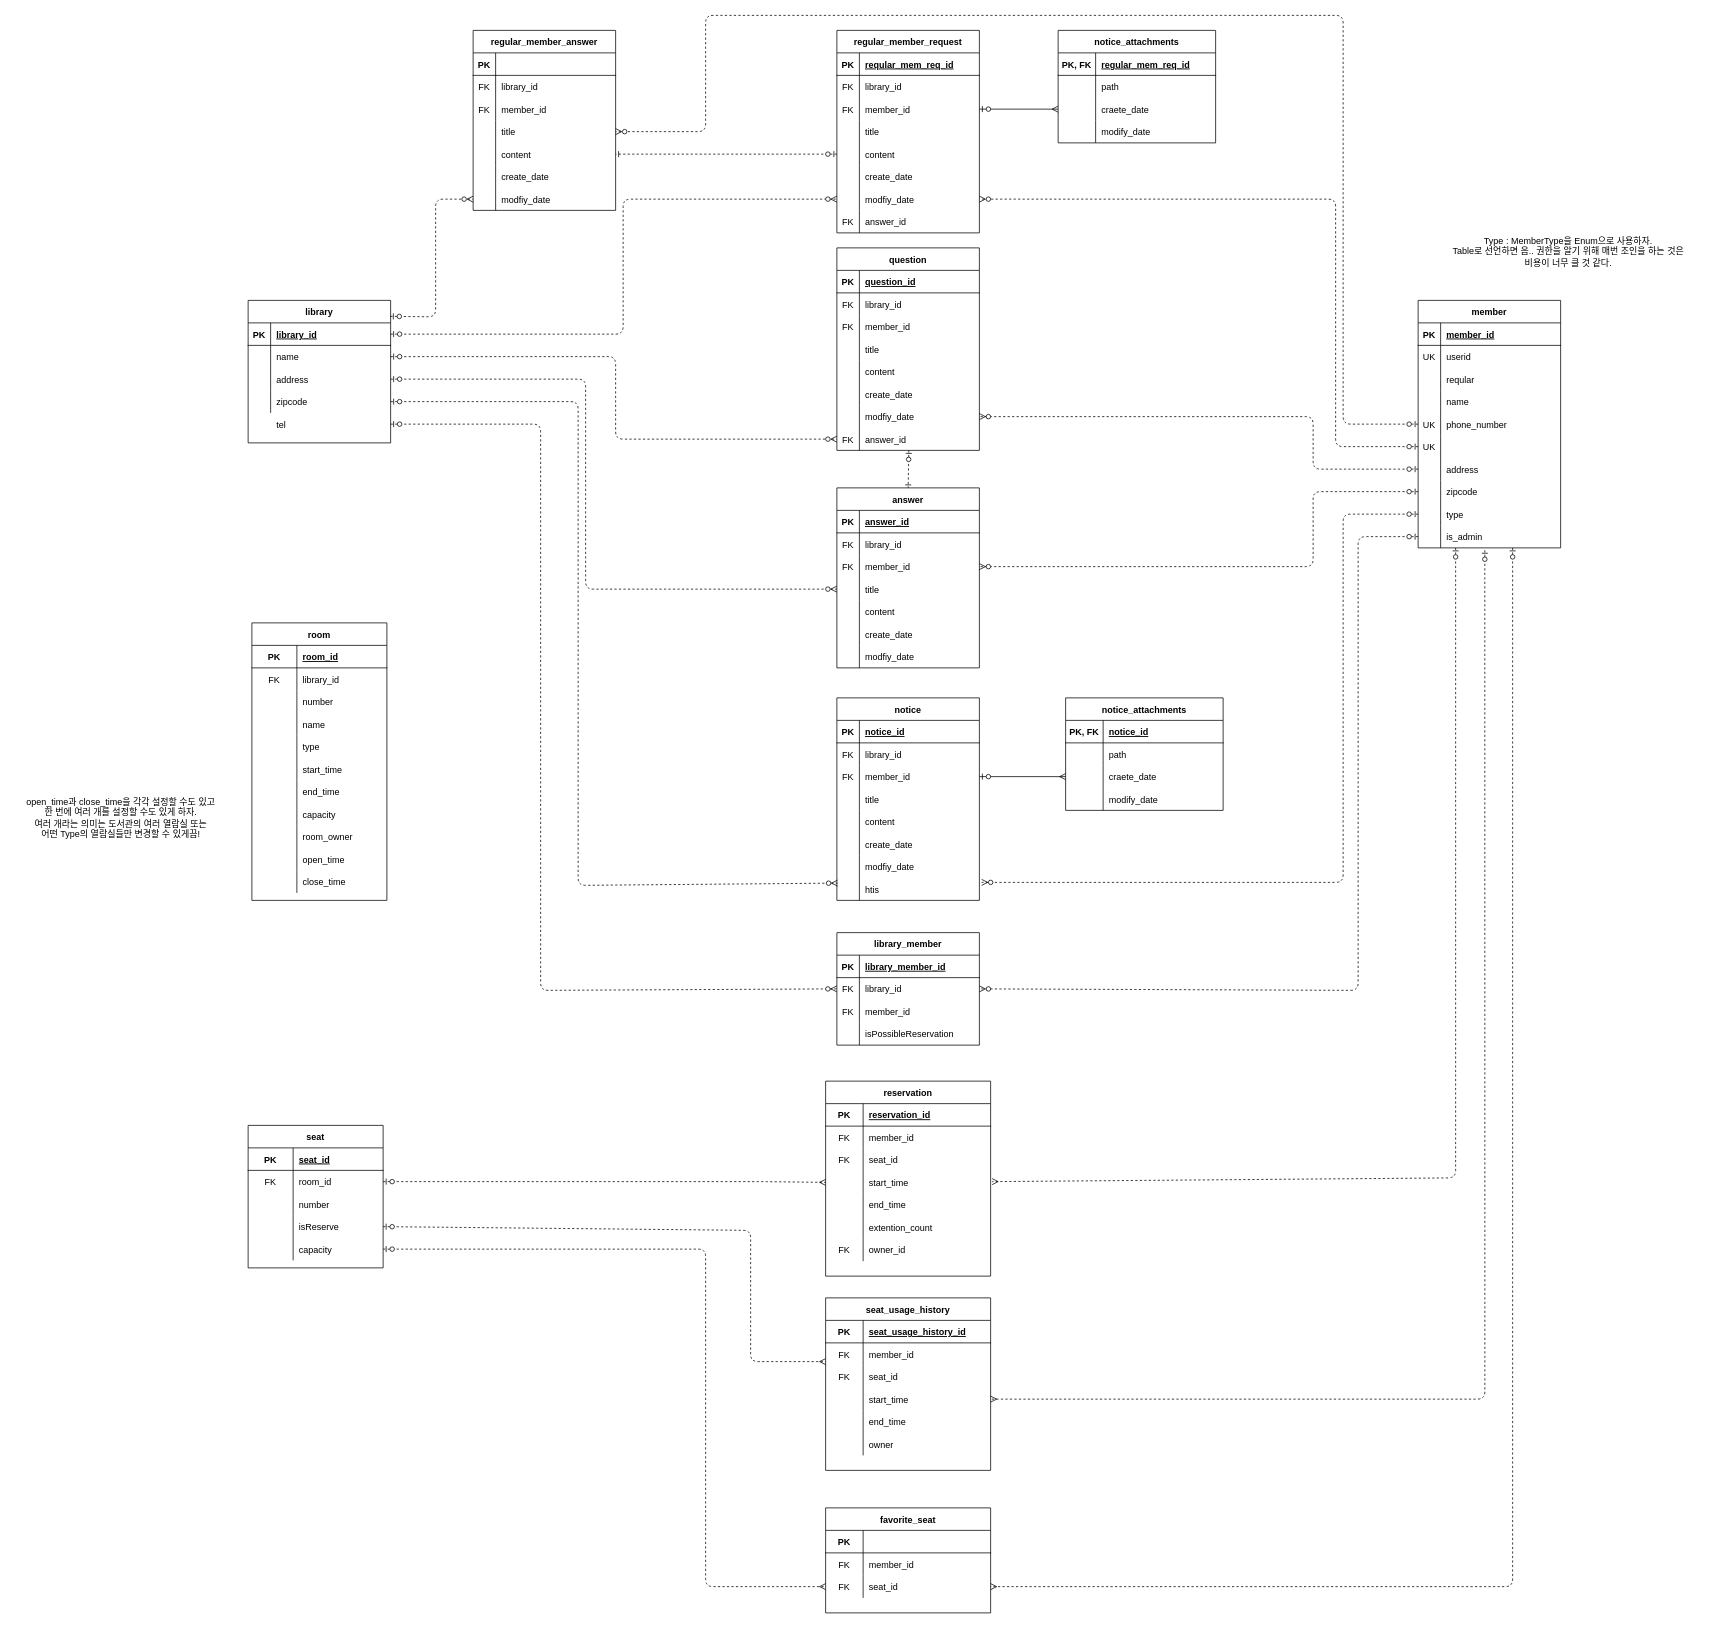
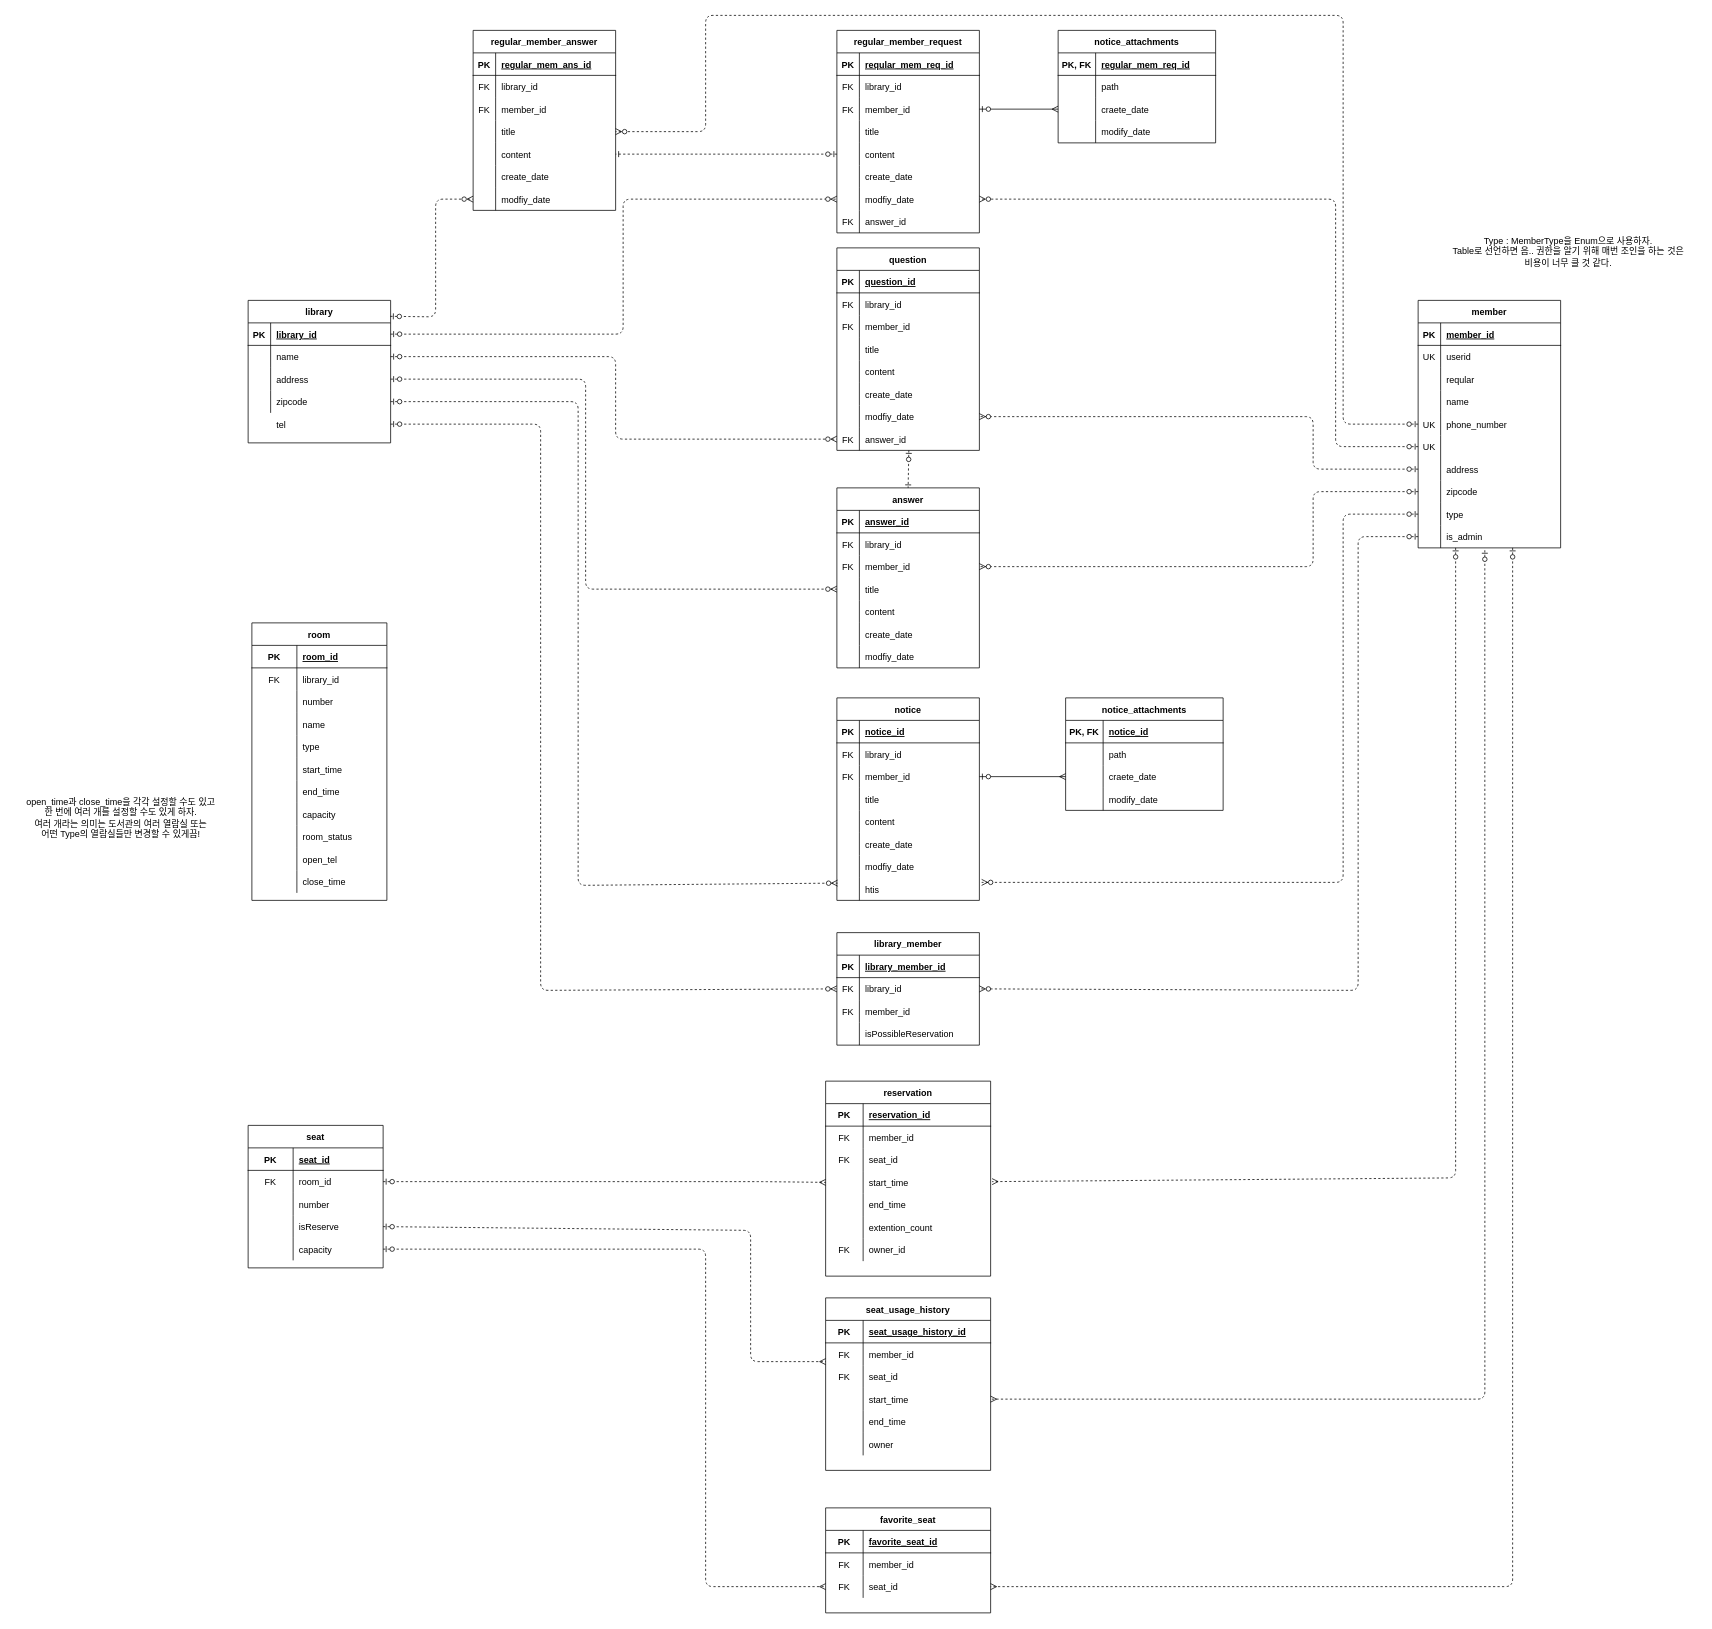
node "regular_mem_ans_id": added
node "room_owner": label "room_owner" -> "room_status"
node "open_time": label "open_time" -> "open_tel"
node "favorite_seat_id": added
